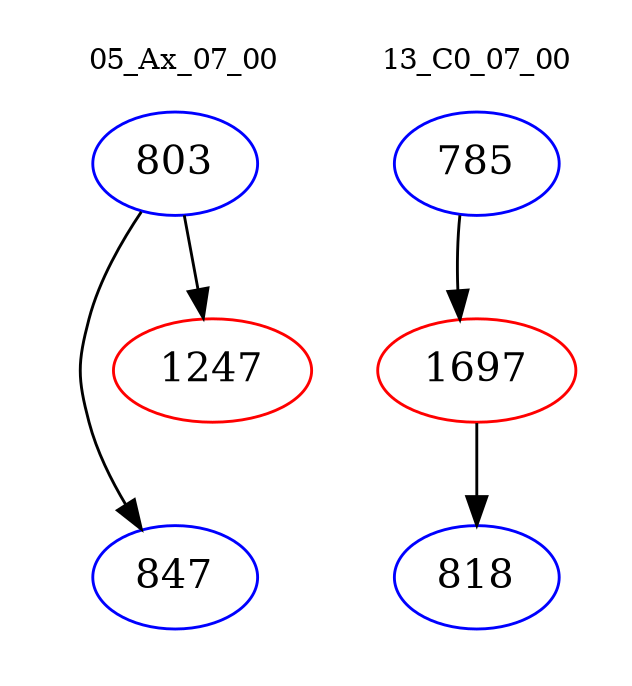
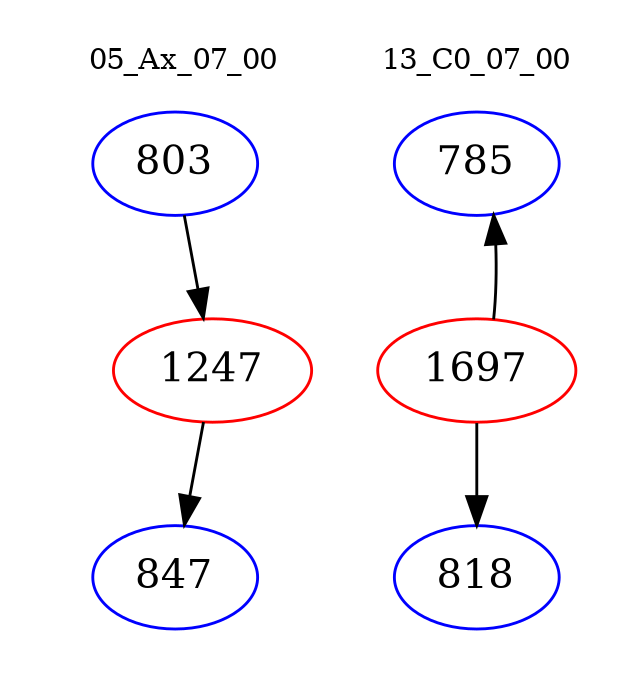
edge "785" -> "1697": reversed
edge "803" -> "847": now "1247" -> "847"
